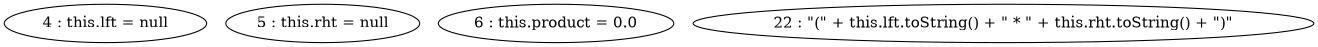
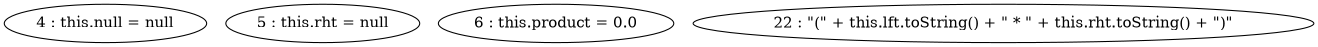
node "4 : this.lft = null": label "4 : this.lft = null" -> "4 : this.null = null"
